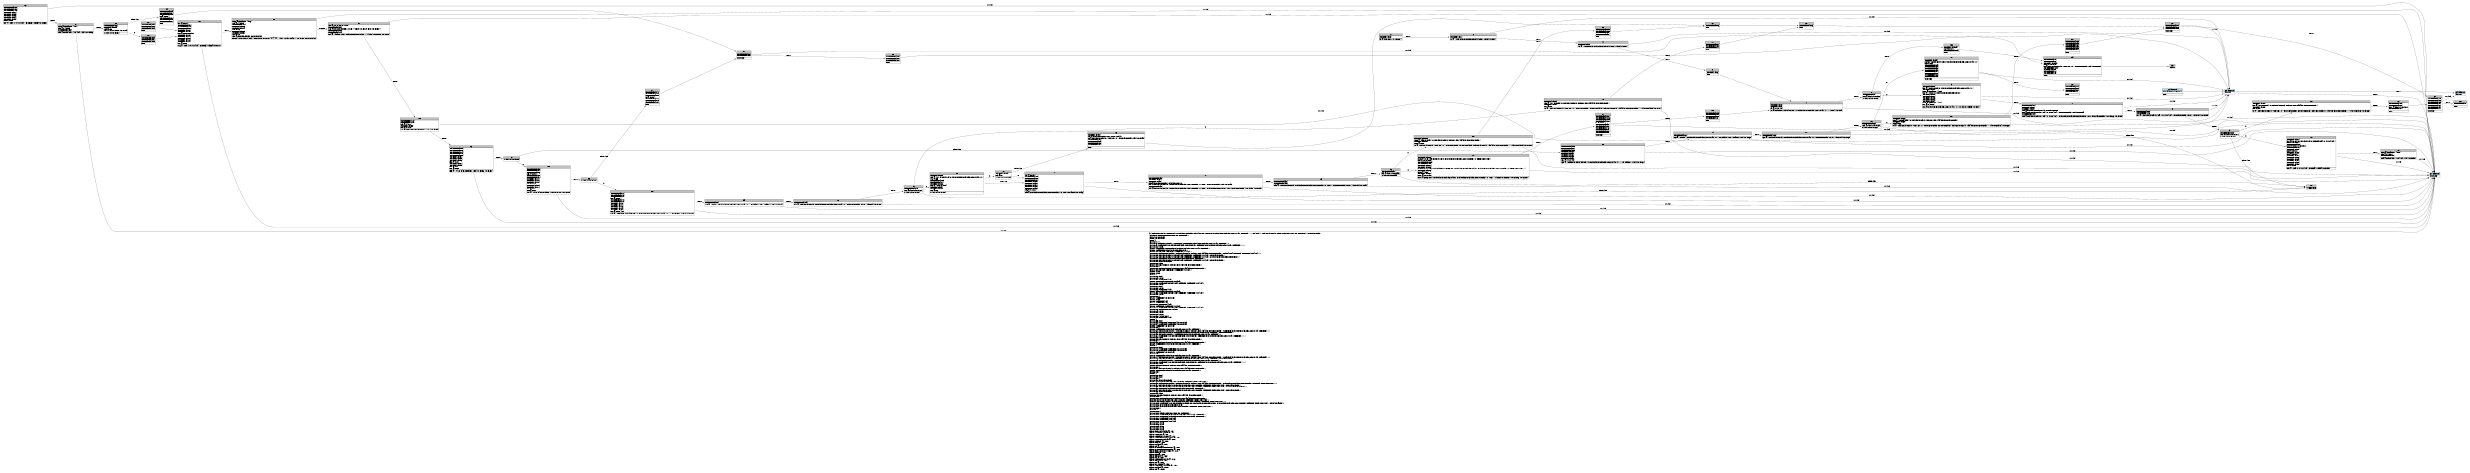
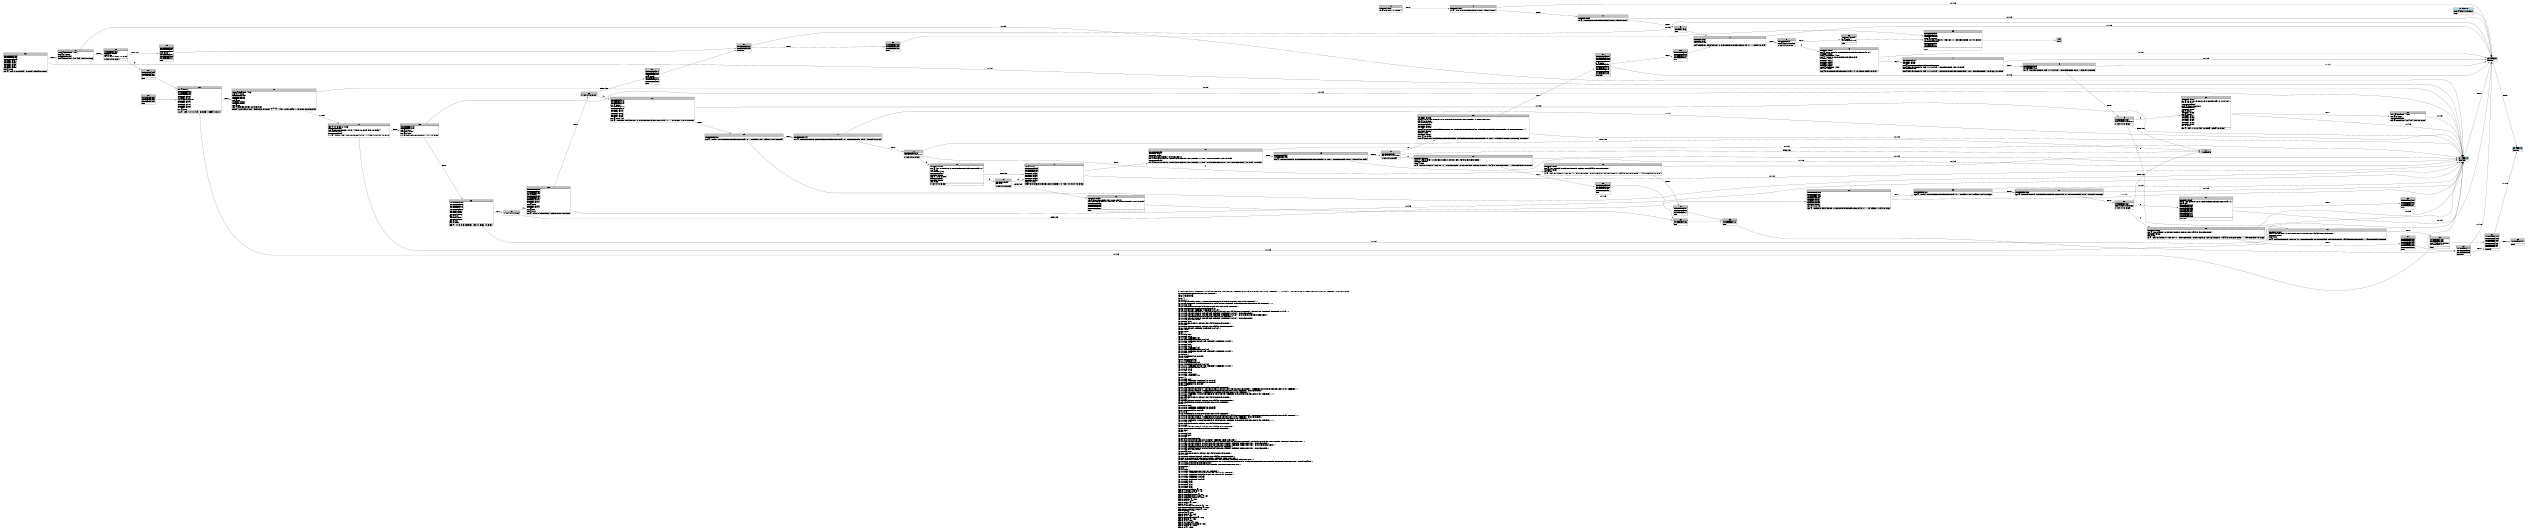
node "59": text "CheckedAdd(_5)" -> "StorageDead(_5)"
edge "68 (cleanup)" -> "67 (cleanup)": reversed
